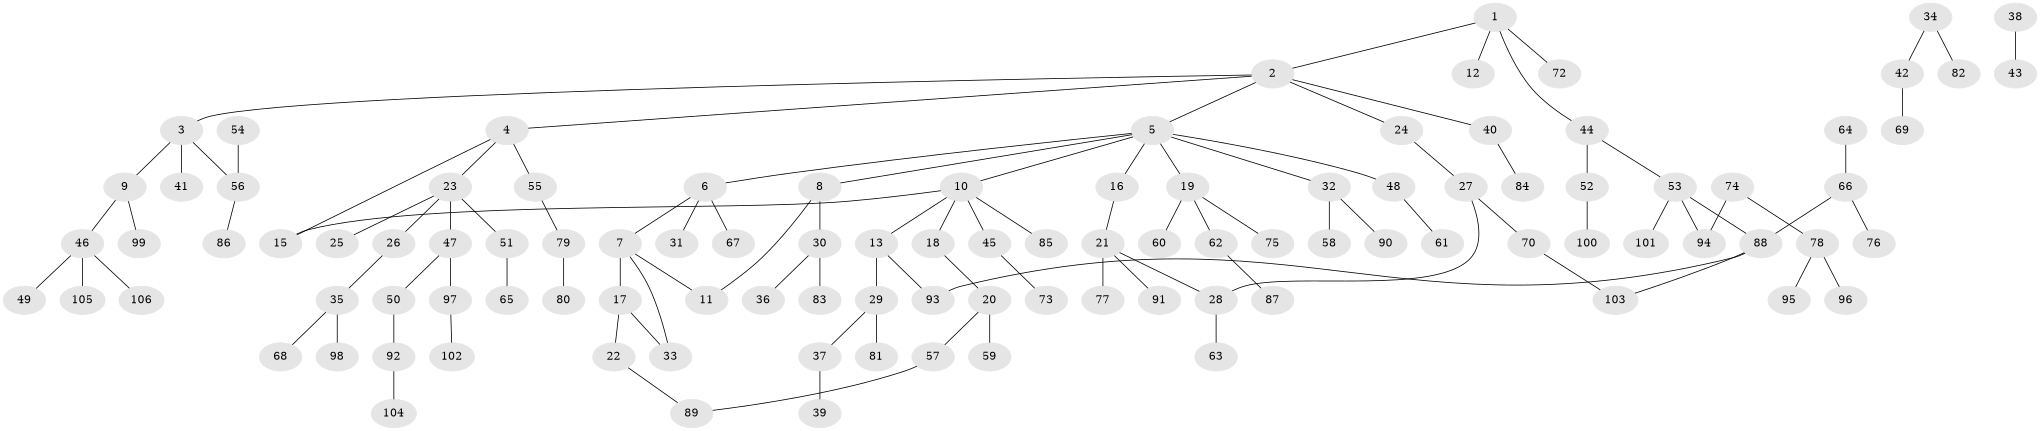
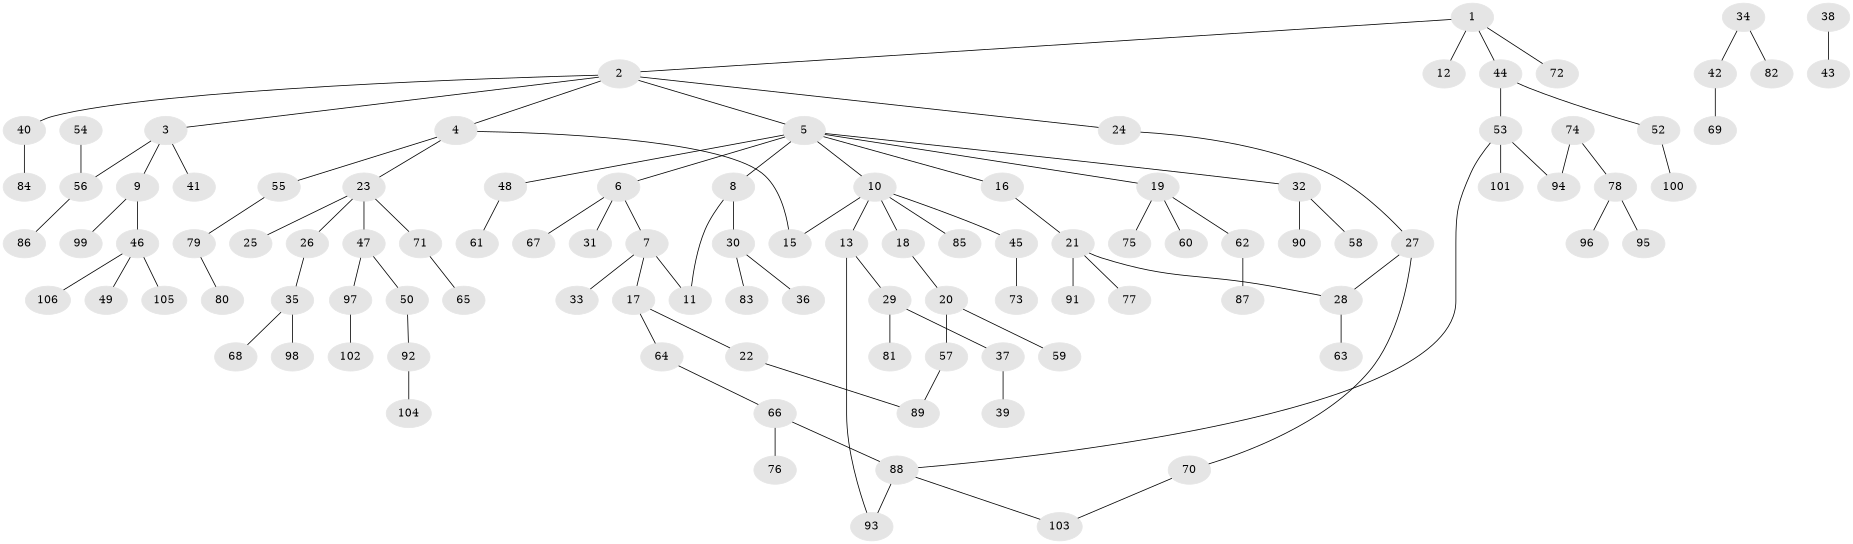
node "51": label "51" -> "71"
edge "17" -- "33": now "17" -- "64"
